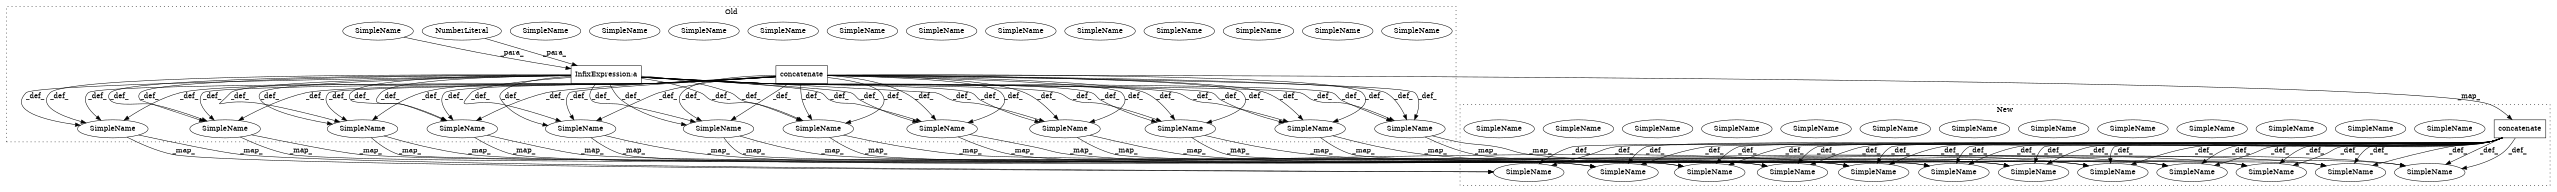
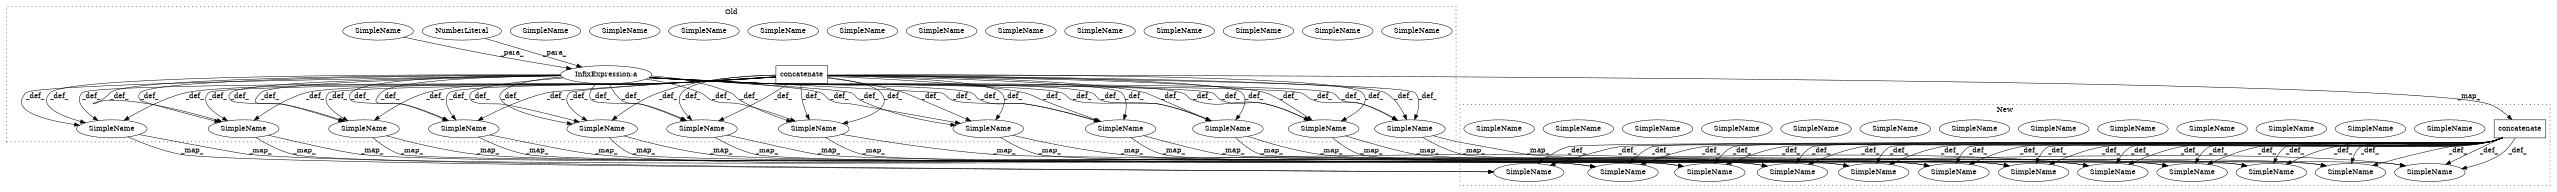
node "InfixExpression:a": shape box -> ellipse
